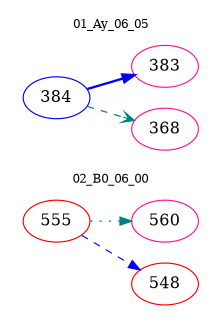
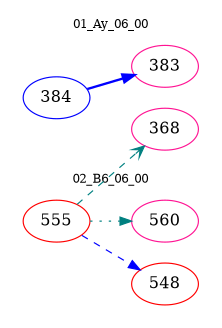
cluster "01_Ay_06_05": label "01_Ay_06_05" -> "01_Ay_06_00"
edge "384" -> "368": now "555" -> "368"
cluster "02_B0_06_00": label "02_B0_06_00" -> "02_B6_06_00"
